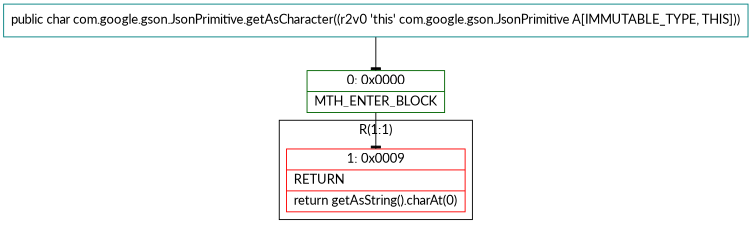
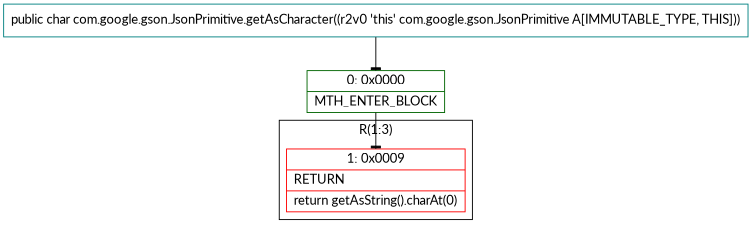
cluster "R(1:1)": label "R(1:1)" -> "R(1:3)"
